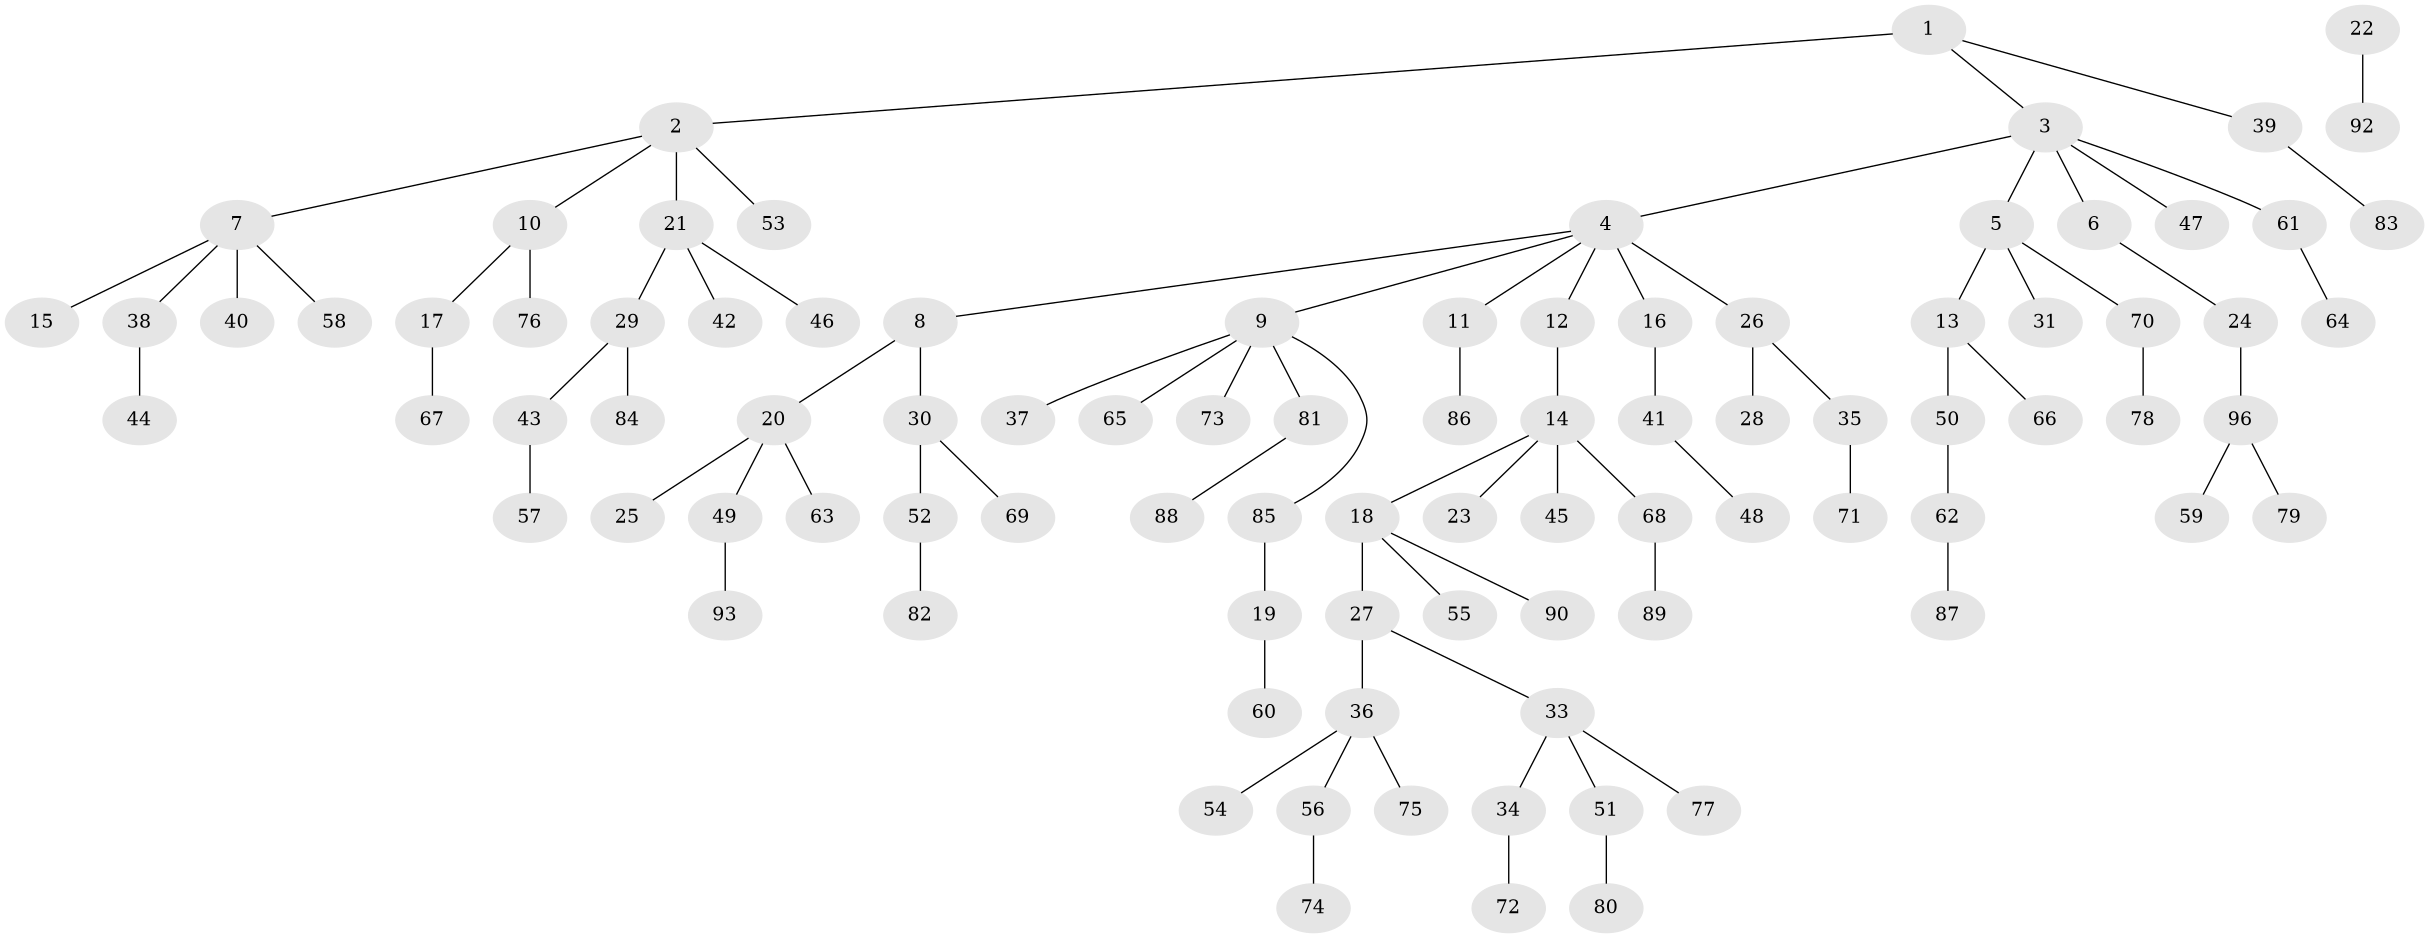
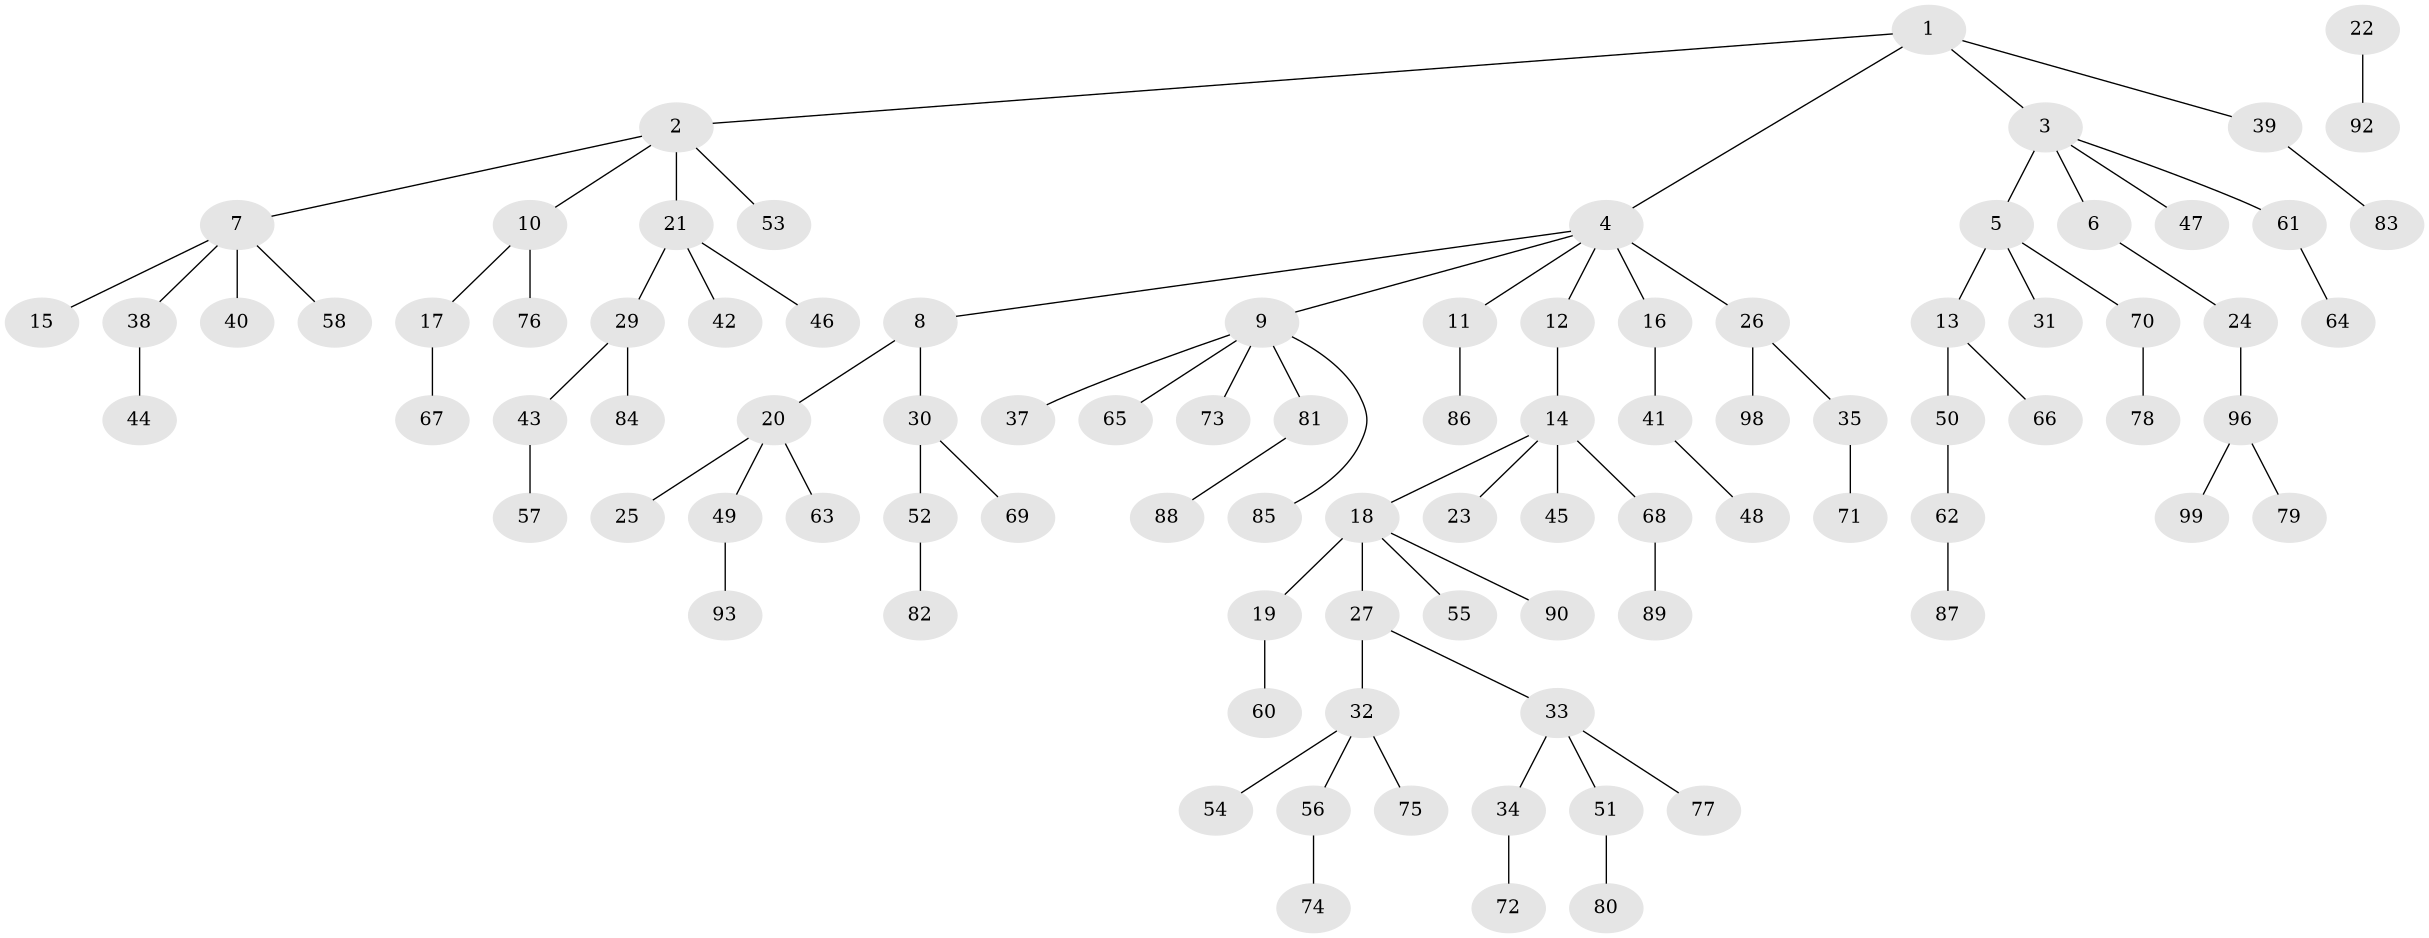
edge "3" -- "4": now "1" -- "4"
node "28": label "28" -> "98"
node "59": label "59" -> "99"
edge "85" -- "19": now "18" -- "19"
node "36": label "36" -> "32"
